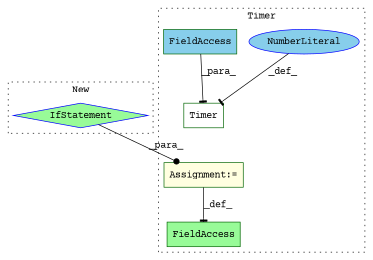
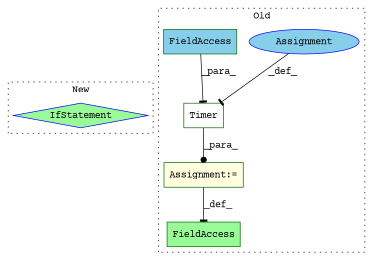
cluster "Timer": label "Timer" -> "Old"
node "NumberLiteral": label "NumberLiteral" -> "Assignment"
edge "IfStatement" -> "Assignment:=": now "Timer" -> "Assignment:="
